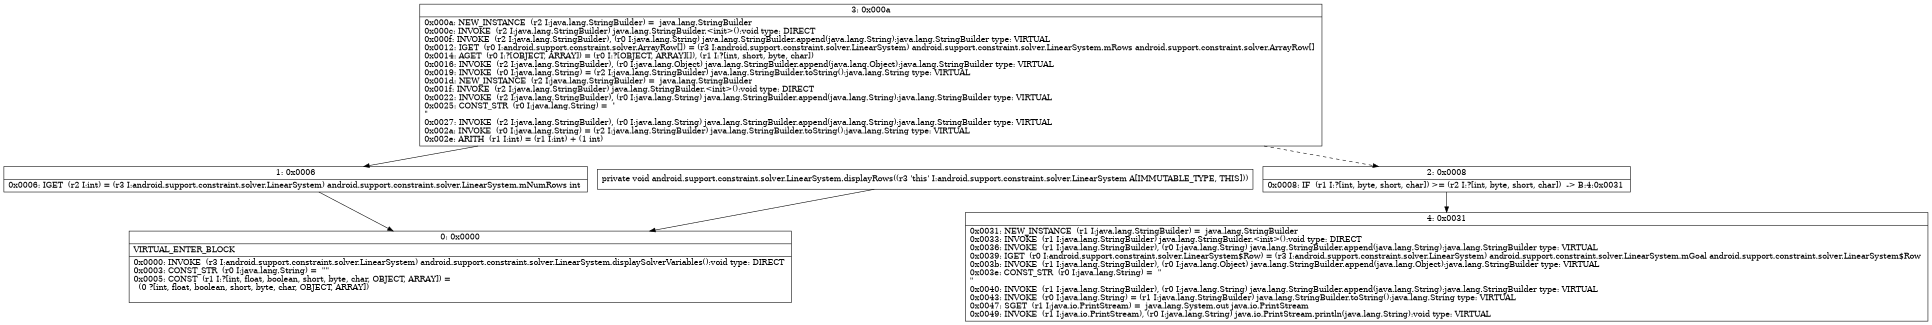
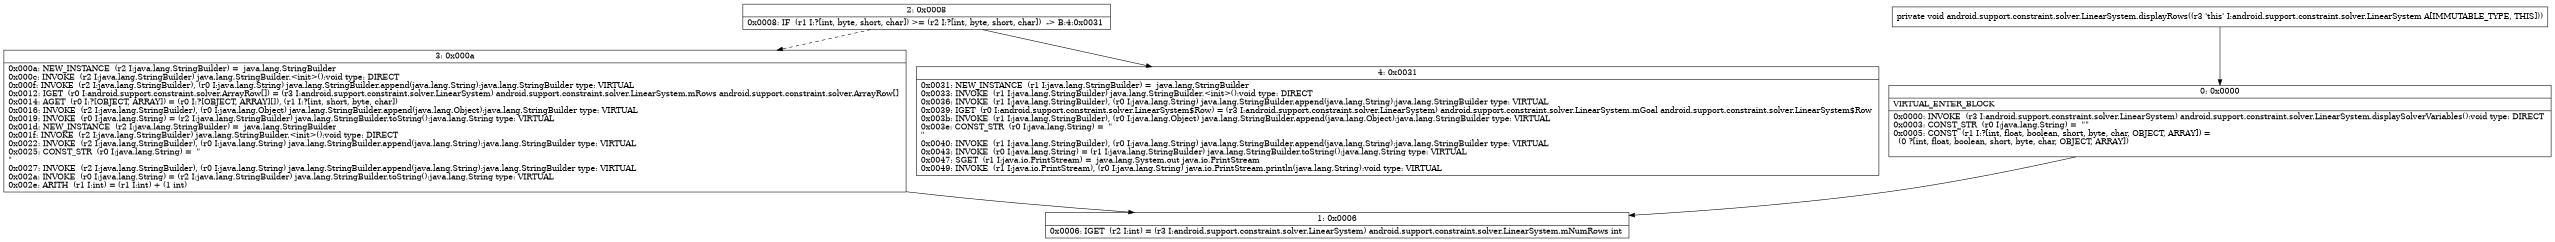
edge "3: 0x000a" -> "2: 0x0008": reversed
edge "1: 0x0006" -> "0: 0x0000": reversed
